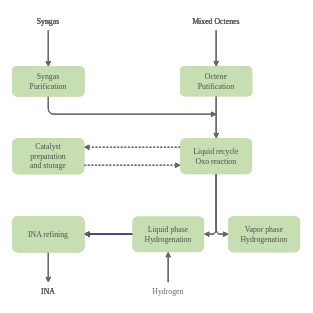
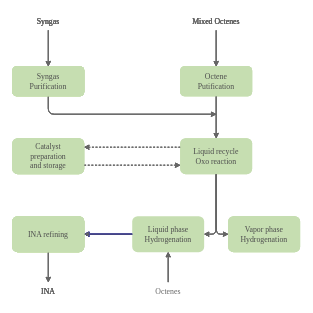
node "Hydrogen": label "Hydrogen" -> "Octenes"
